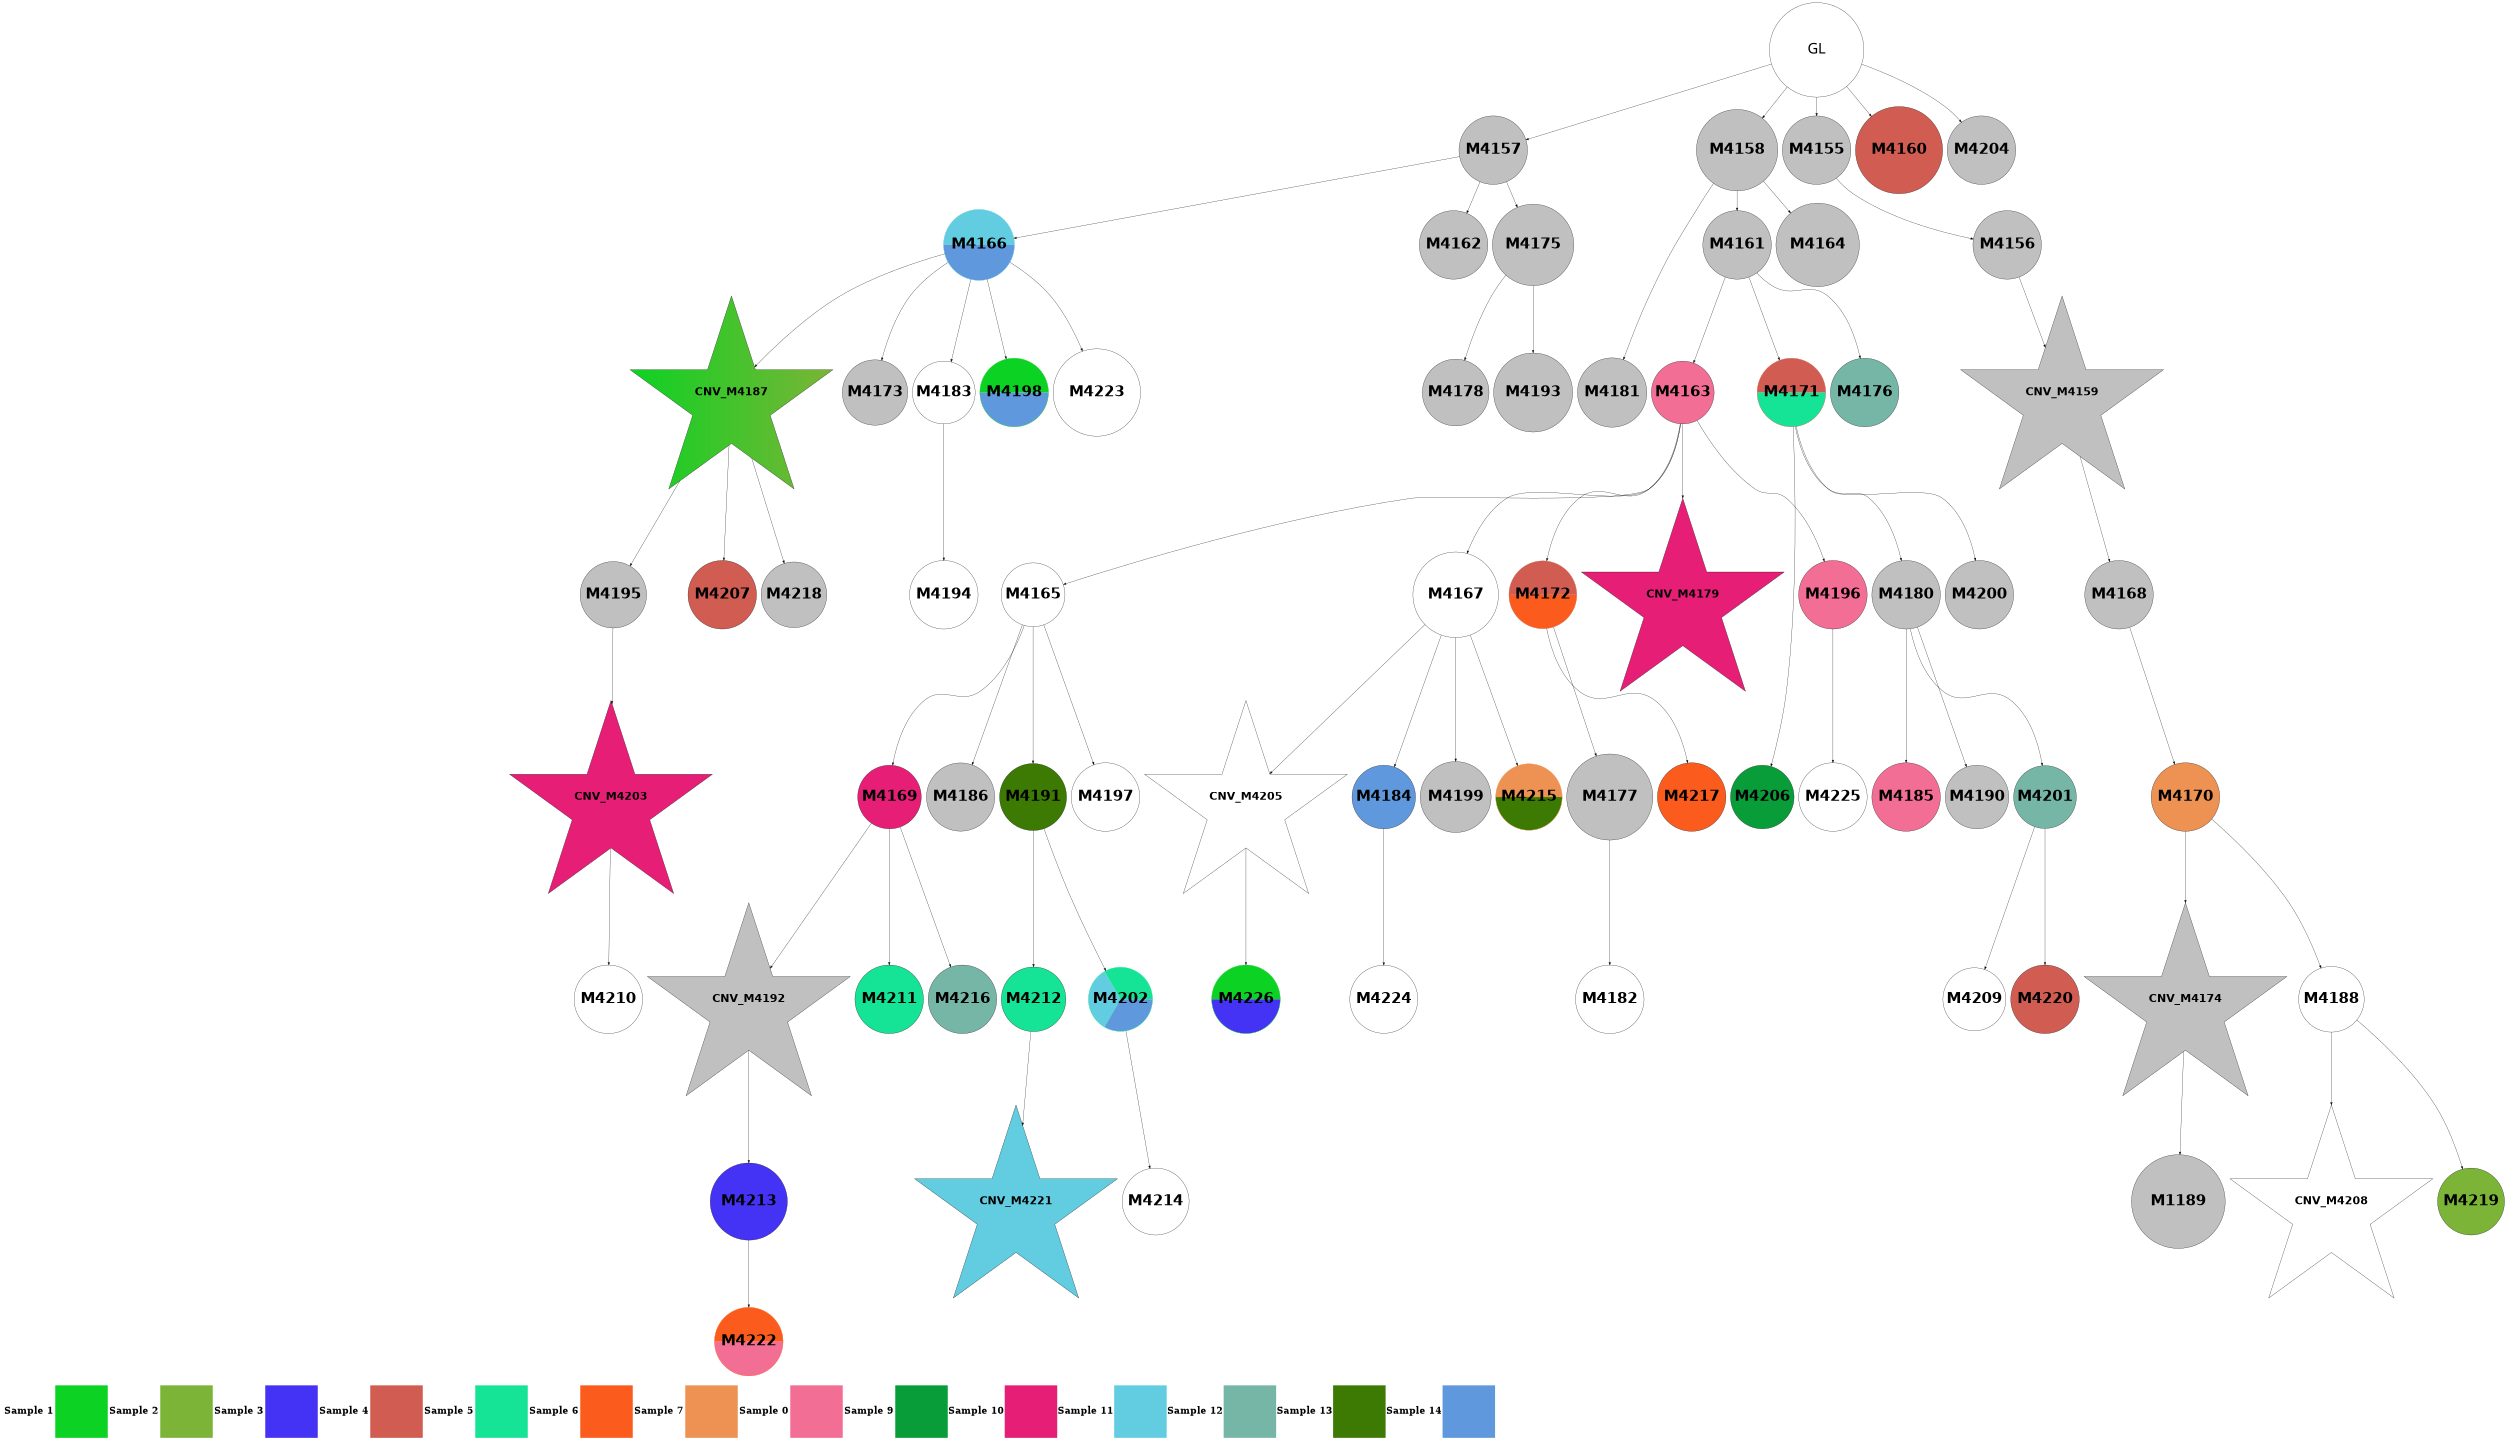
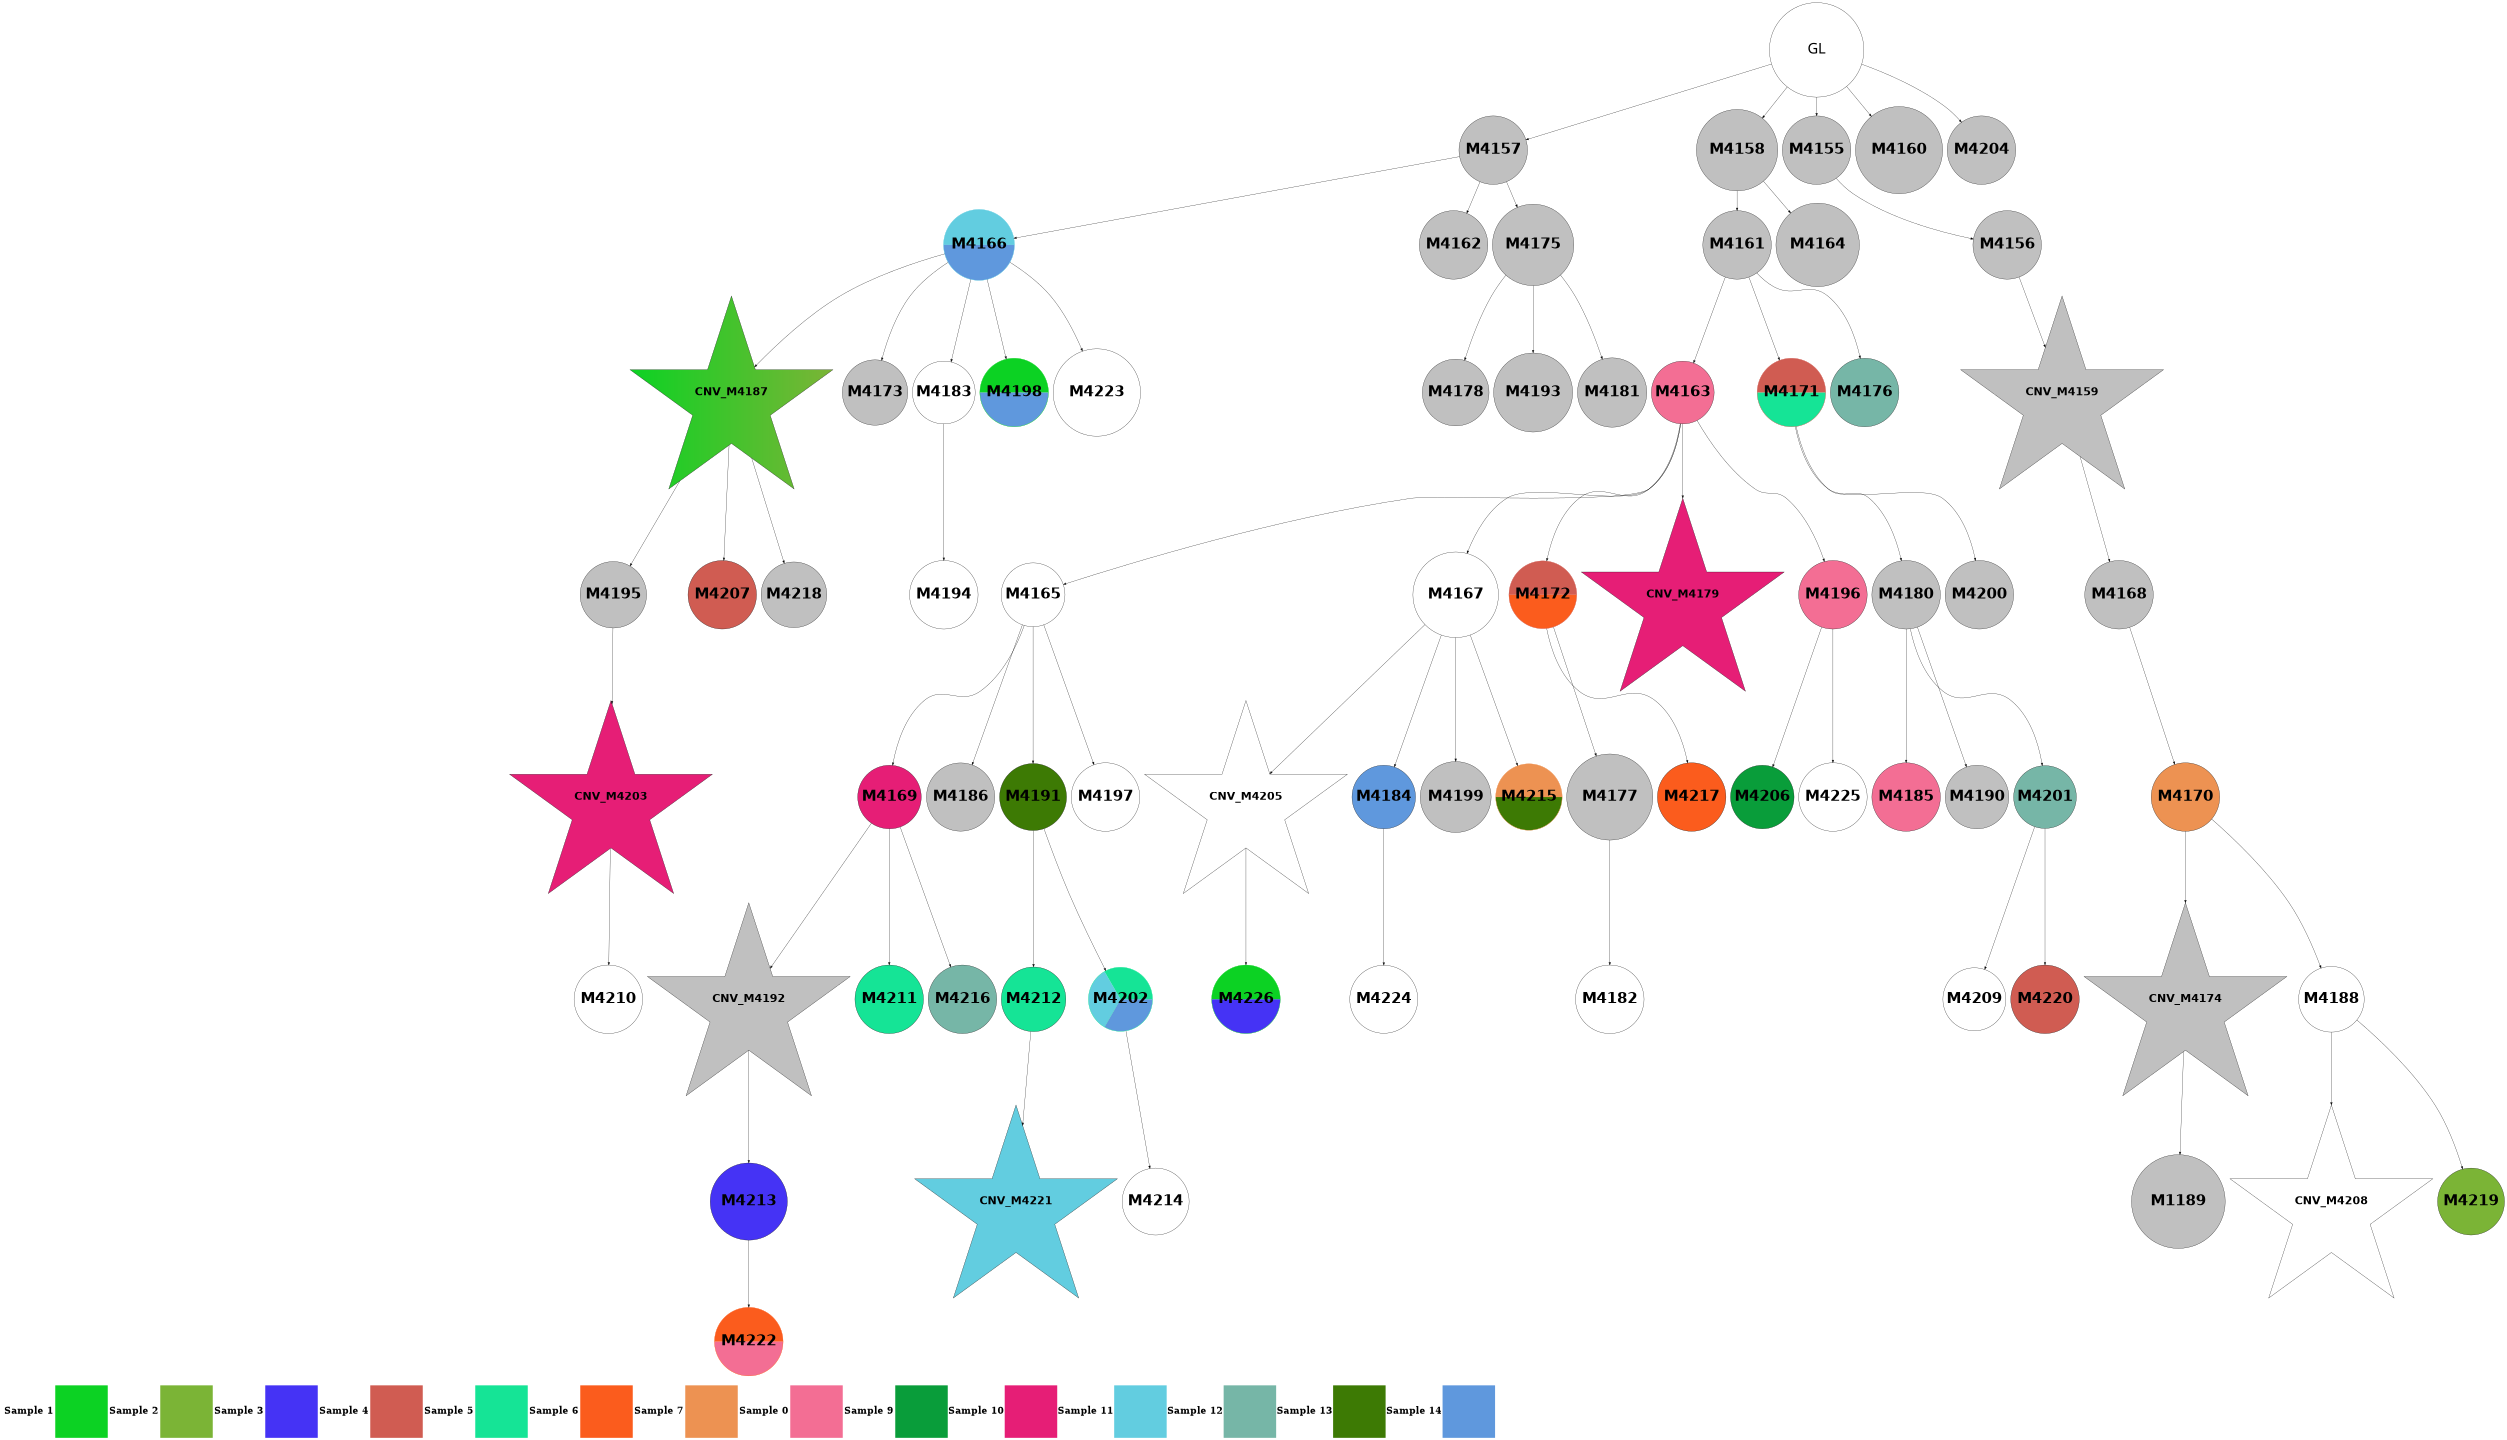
node "M4160": fillcolor #d05c52 -> grey
edge "M4158" -> "M4181": now "M4175" -> "M4181"
edge "M4171" -> "M4206": now "M4196" -> "M4206"
